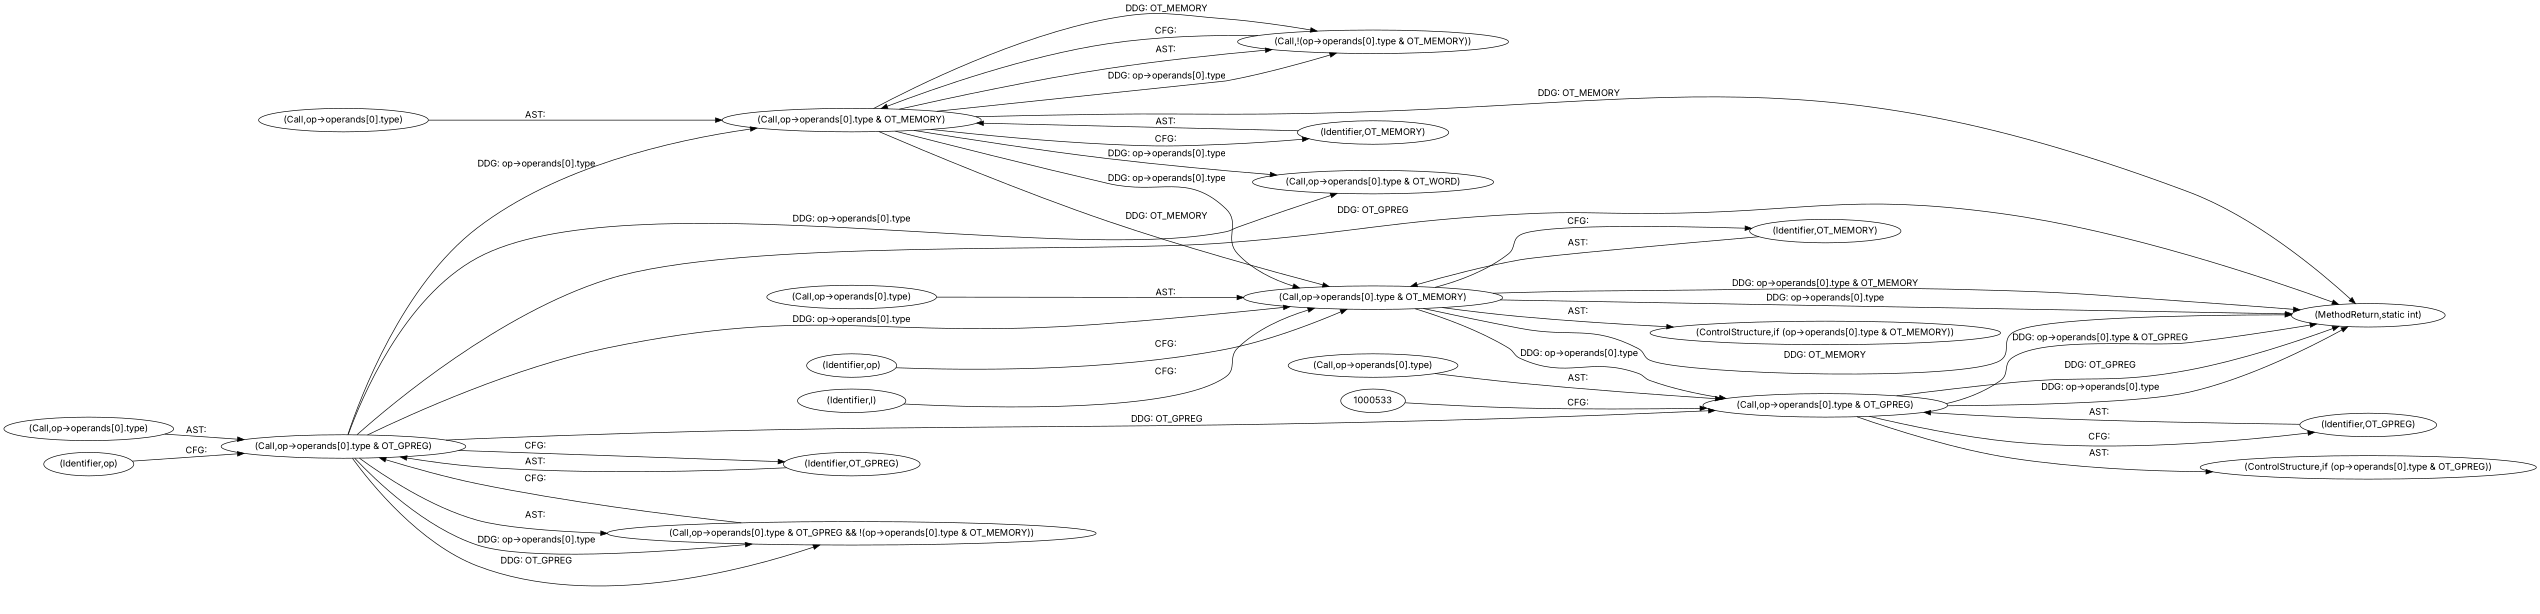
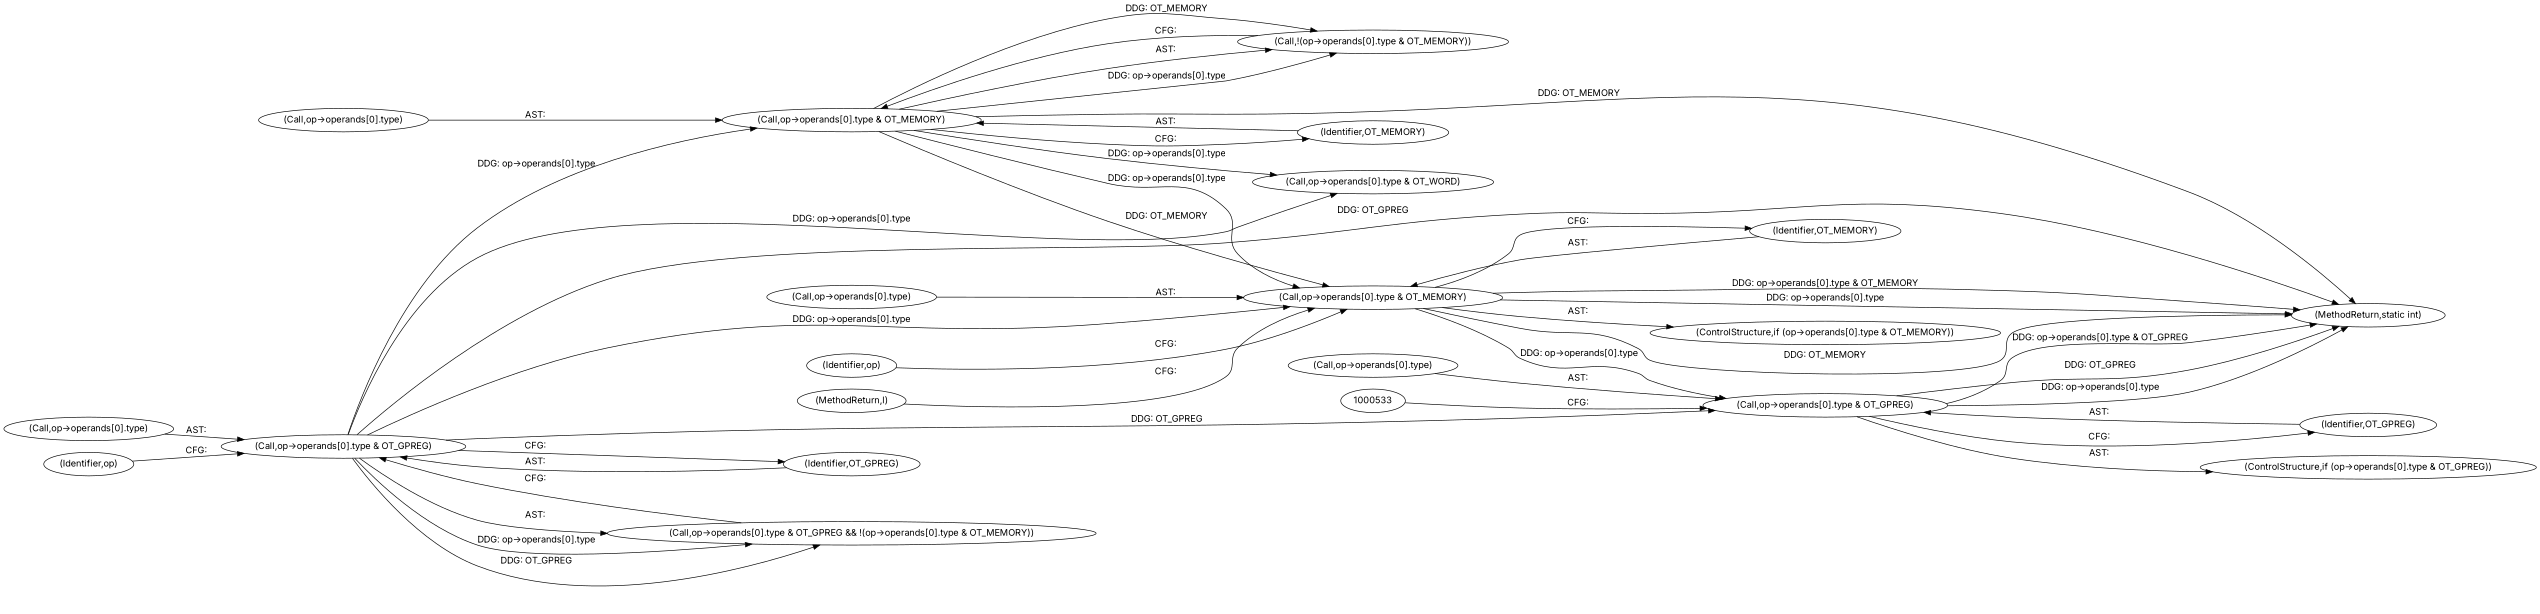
node "(Identifier,l)": label "(Identifier,l)" -> "(MethodReturn,l)"
